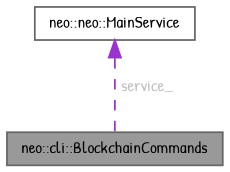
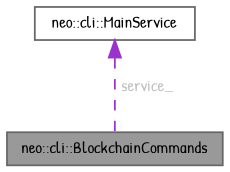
node "neo::neo::MainService": label "neo::neo::MainService" -> "neo::cli::MainService"
